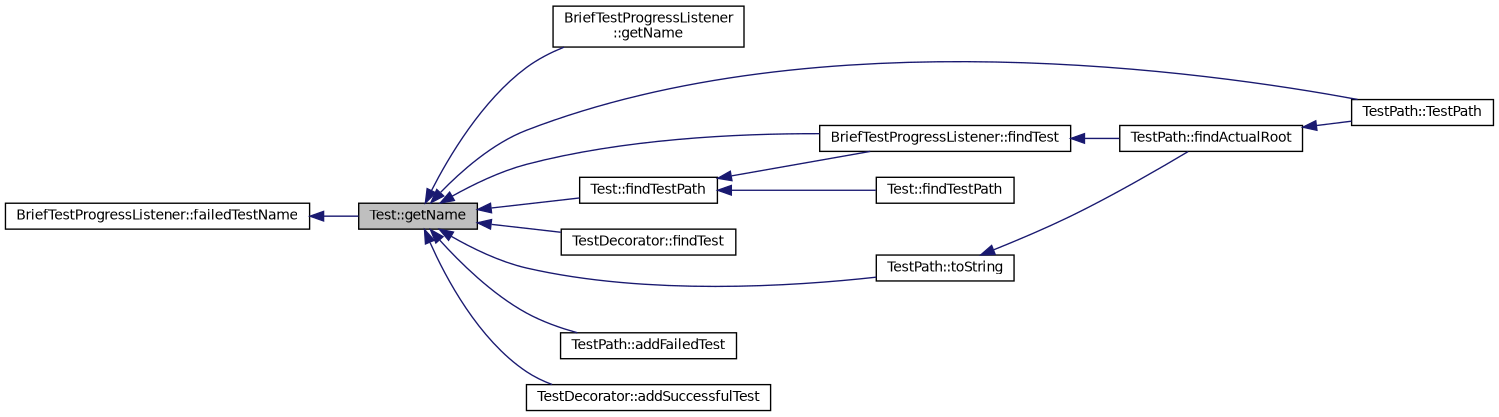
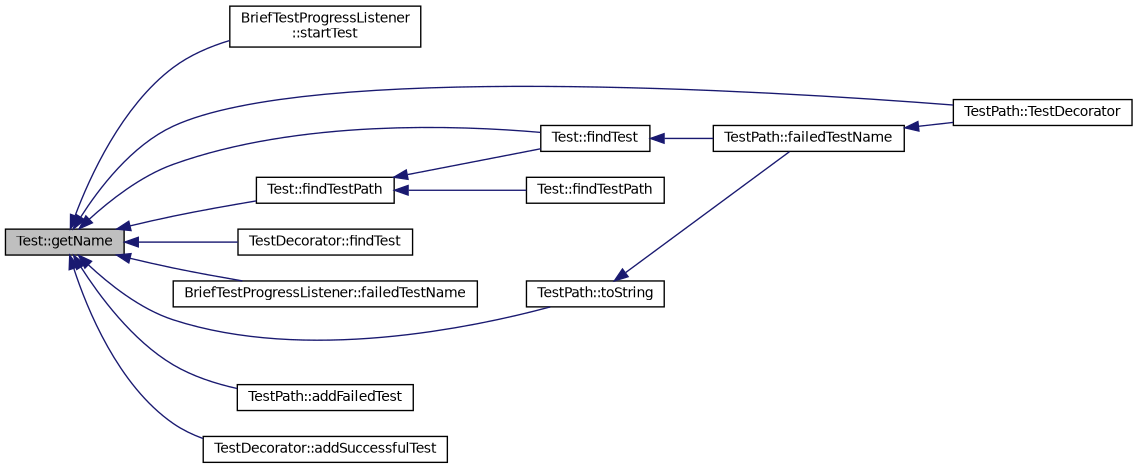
node "BriefTestProgressListener ::getName": label "BriefTestProgressListener ::getName" -> "BriefTestProgressListener ::startTest"
node "TestPath::TestPath": label "TestPath::TestPath" -> "TestPath::TestDecorator"
node "BriefTestProgressListener::findTest": label "BriefTestProgressListener::findTest" -> "Test::findTest"
node "TestPath::findActualRoot": label "TestPath::findActualRoot" -> "TestPath::failedTestName"
edge "Test::getName" -> "BriefTestProgressListener::failedTestName": reversed
